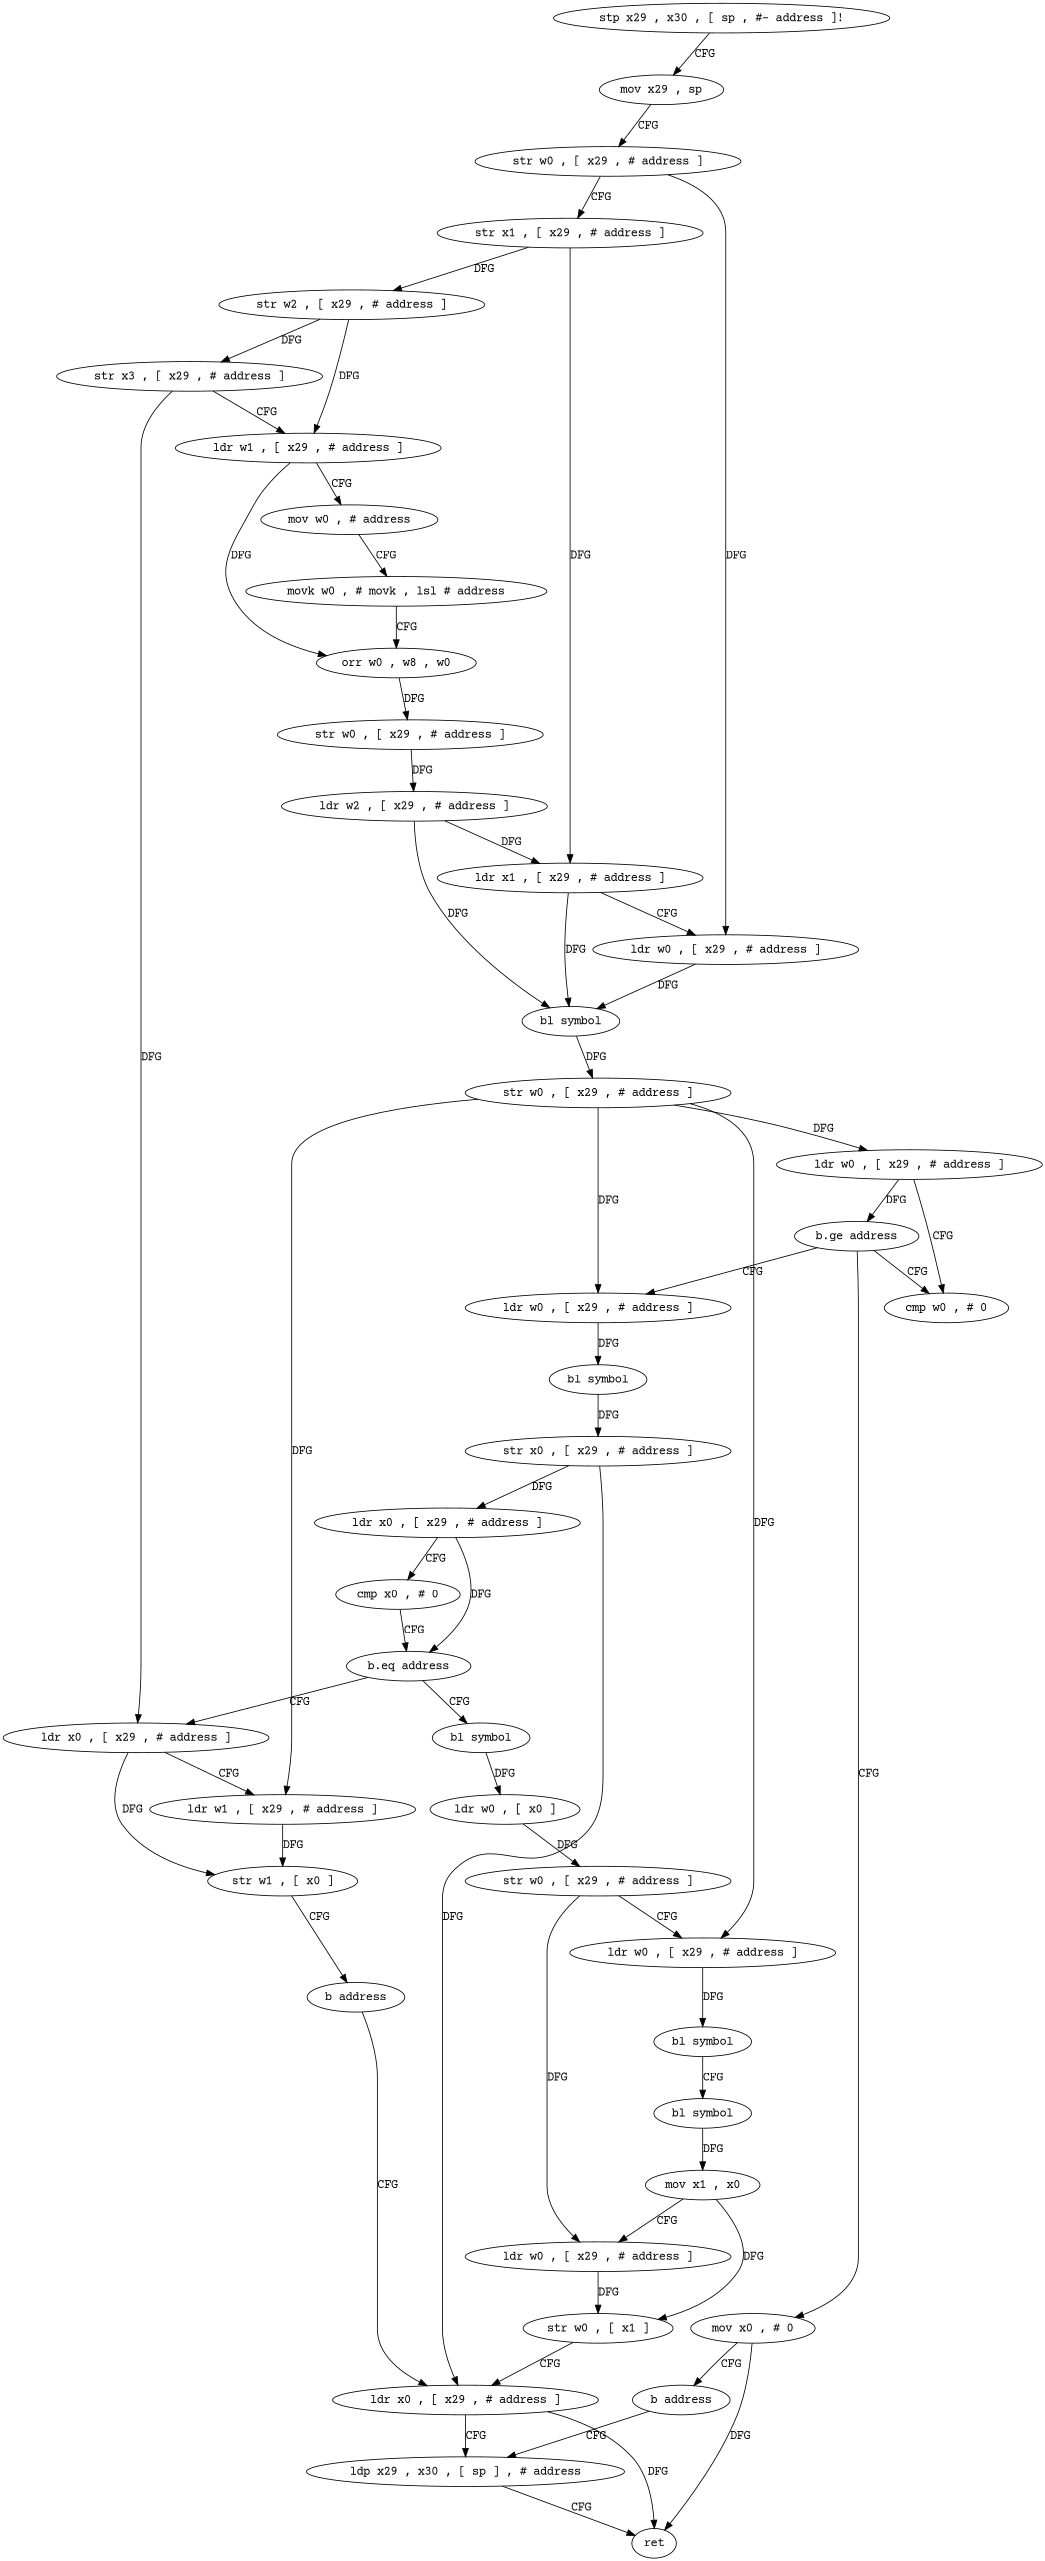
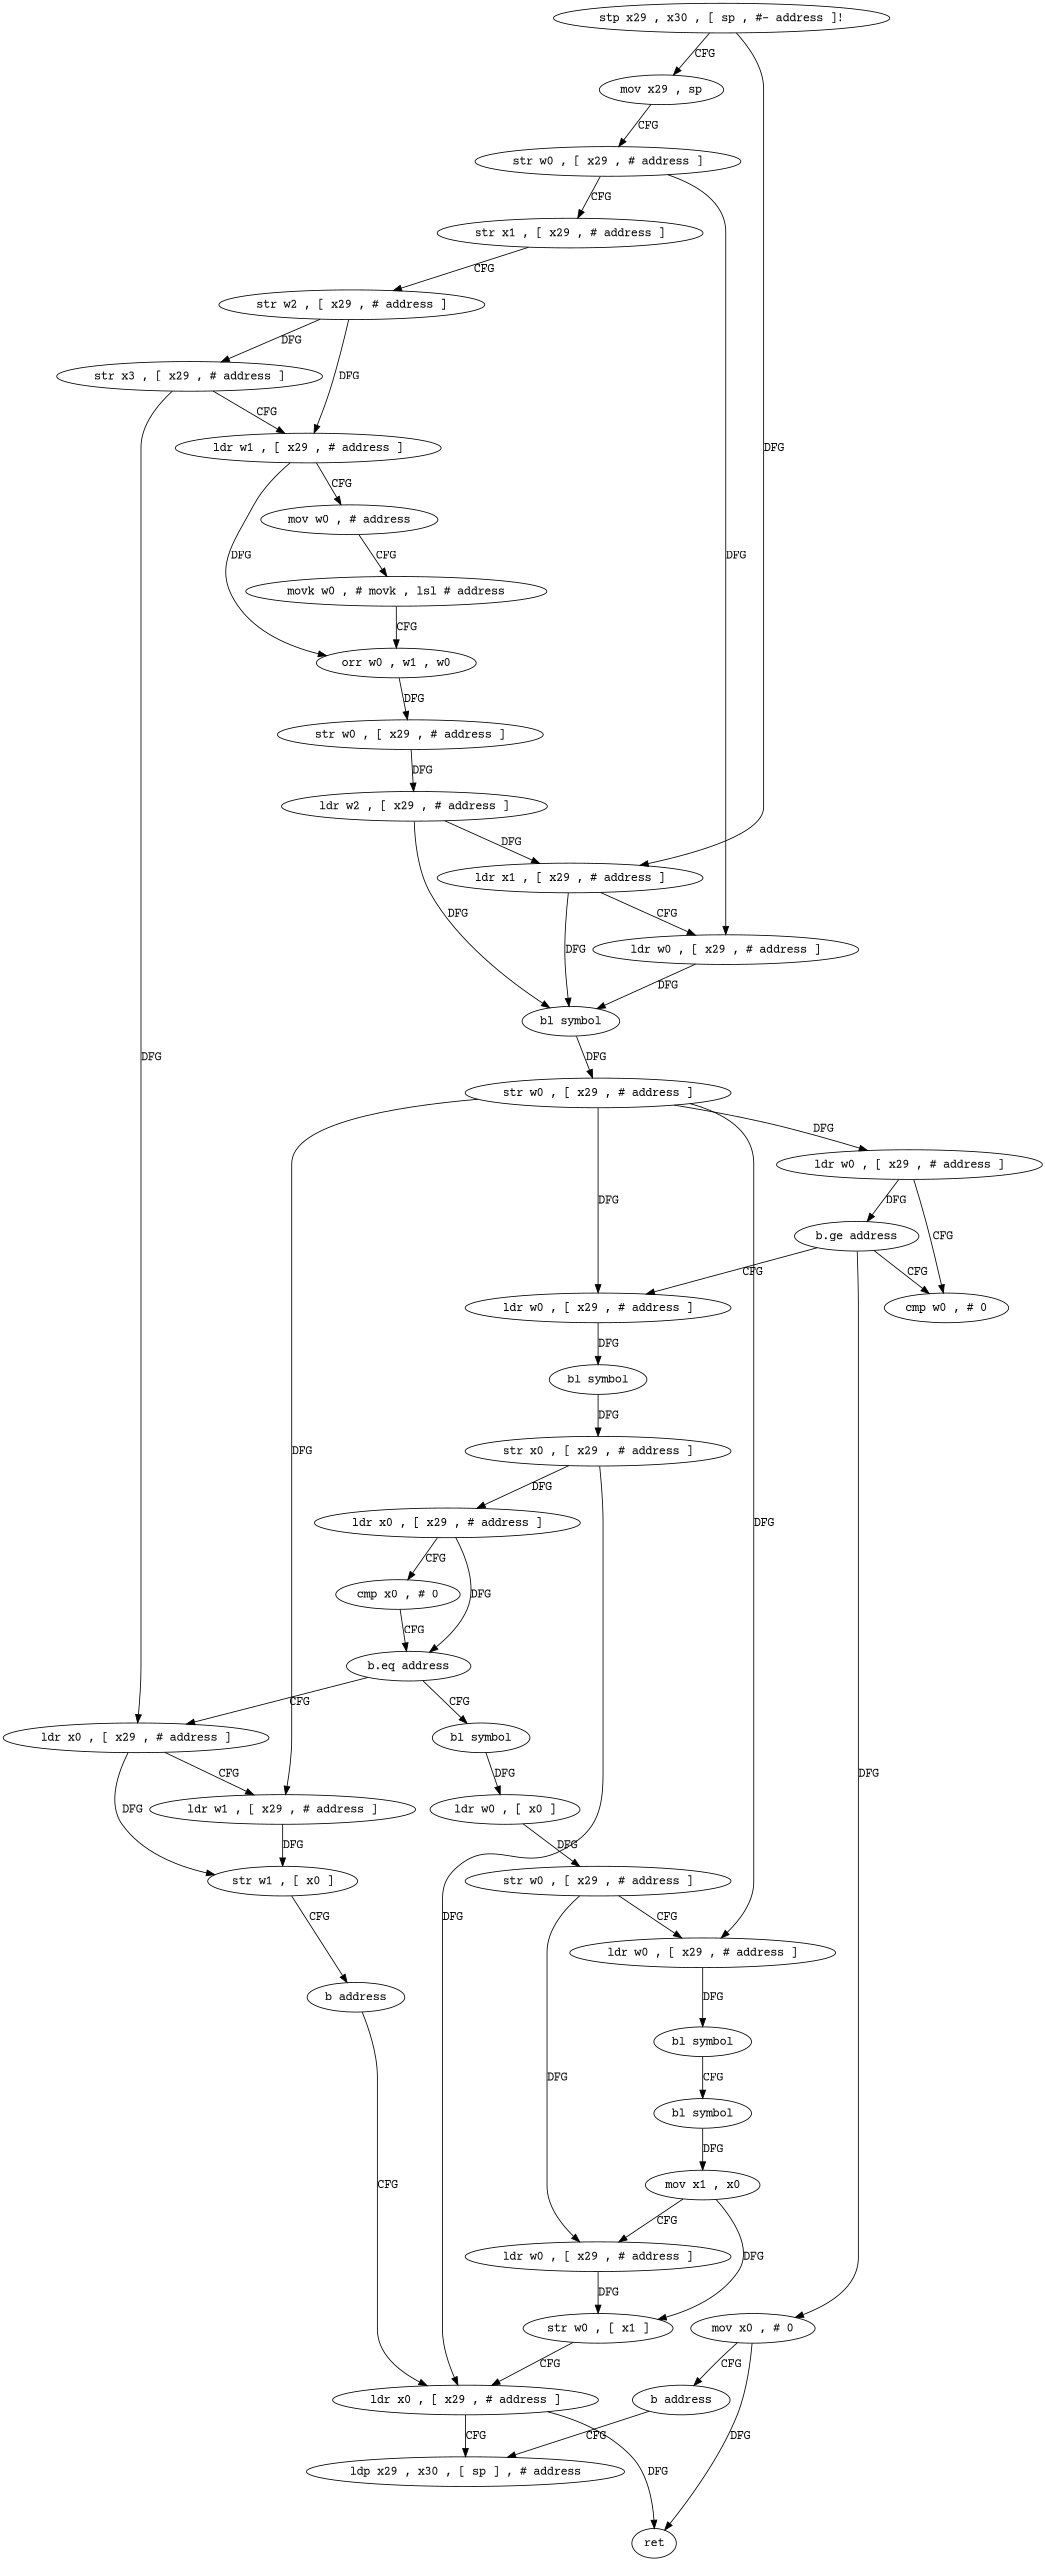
edge "str x1 , [ x29 , # address ]" -> "str w2 , [ x29 , # address ]": label "DFG" -> "CFG"
edge "str x1 , [ x29 , # address ]" -> "ldr x1 , [ x29 , # address ]": now "stp x29 , x30 , [ sp , #- address ]!" -> "ldr x1 , [ x29 , # address ]"
node "orr w0 , w8 , w0": label "orr w0 , w8 , w0" -> "orr w0 , w1 , w0"
edge "b.ge address" -> "mov x0 , # 0": label "CFG" -> "DFG"
edge "ldp x29 , x30 , [ sp ] , # address" -> "ret": removed, label "CFG"
